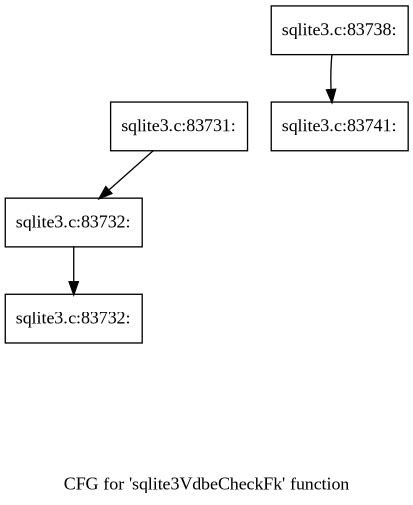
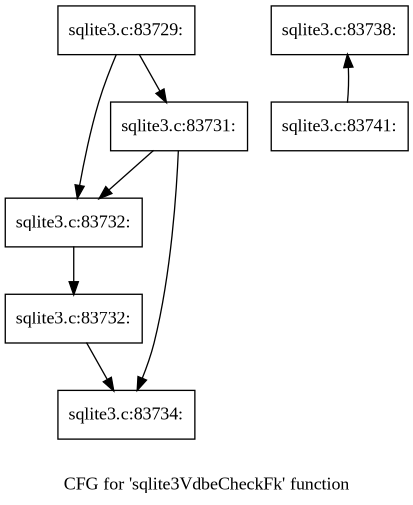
node "sqlite3.c:83729:": added
edge "sqlite3.c:83738:" -> "sqlite3.c:83741:": reversed
node "sqlite3.c:83734:": added
